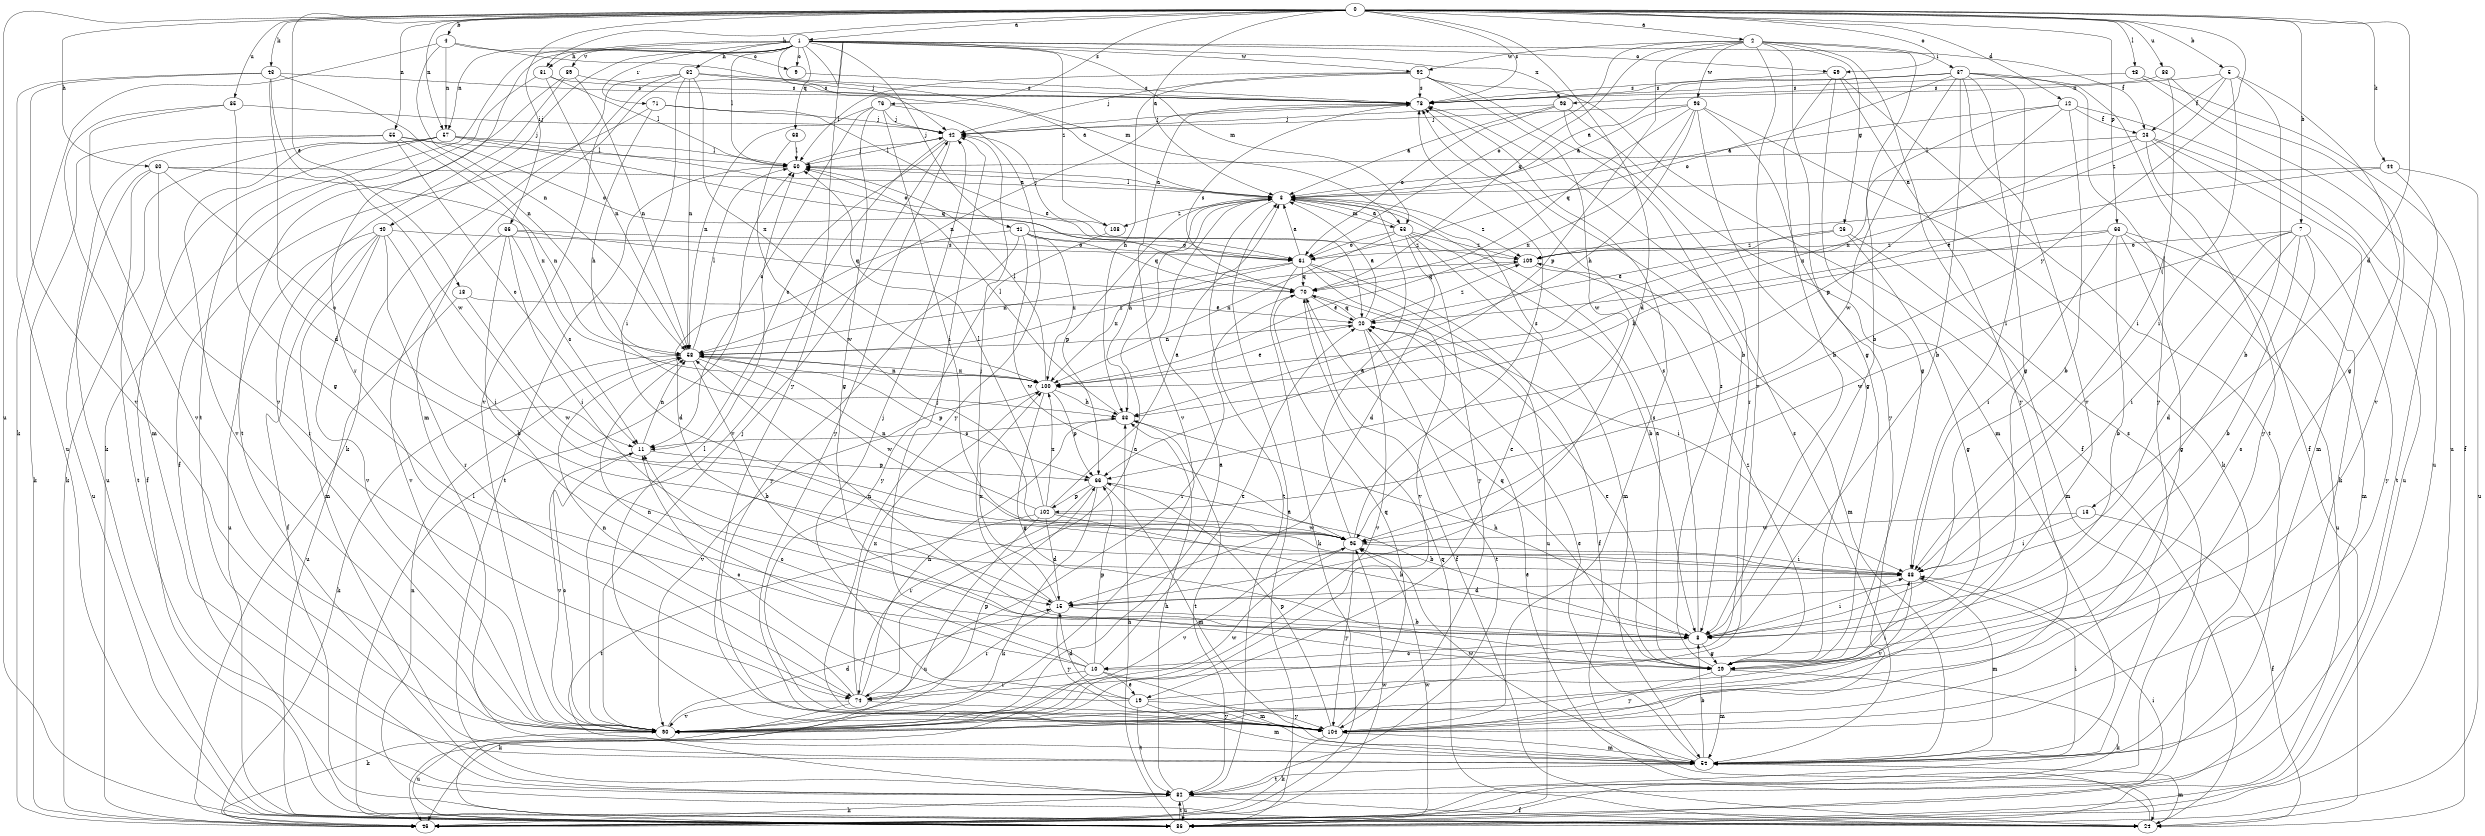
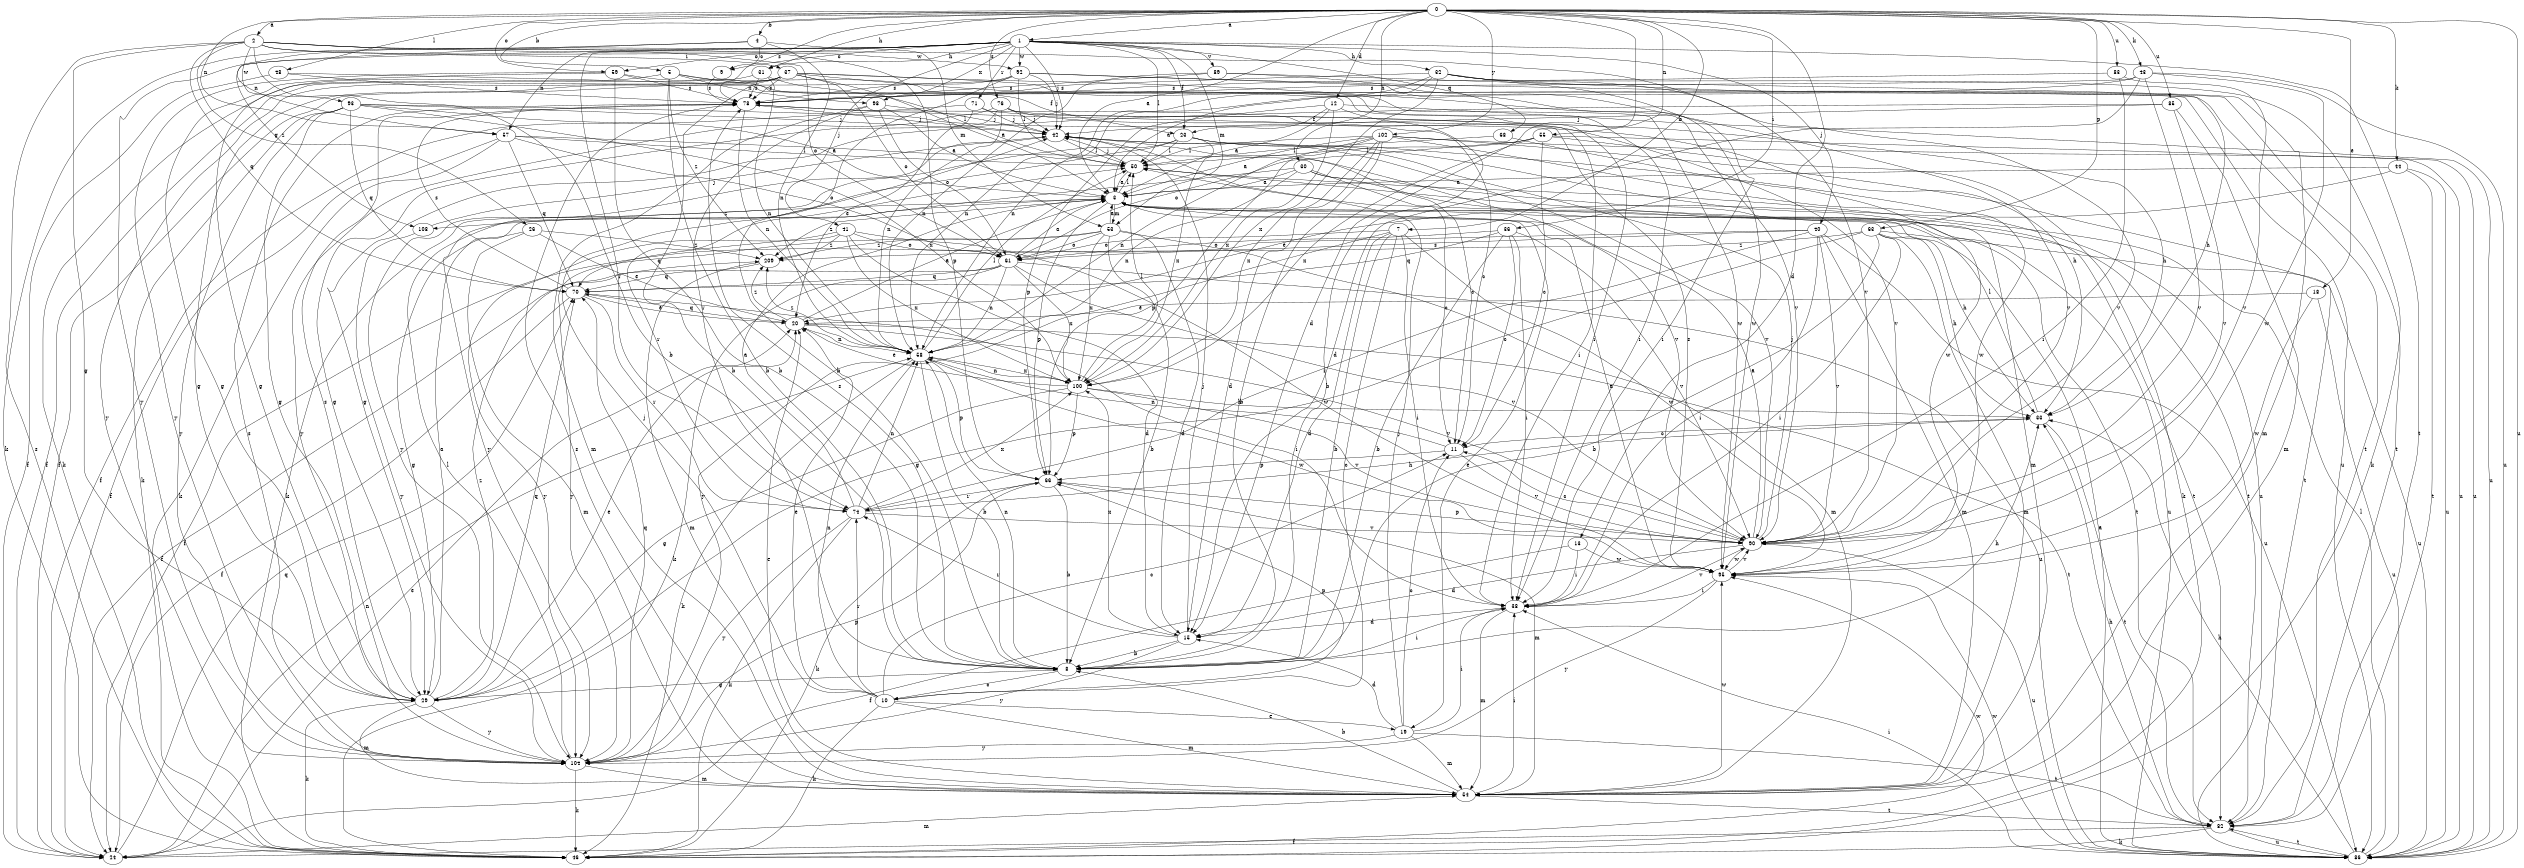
node "109": label "109" -> "209"
edge "66" -> "102": reversed
